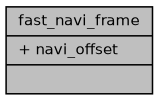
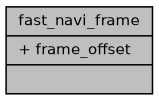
node "fast_navi_frame": text "+ navi_offset" -> "+ frame_offset"
